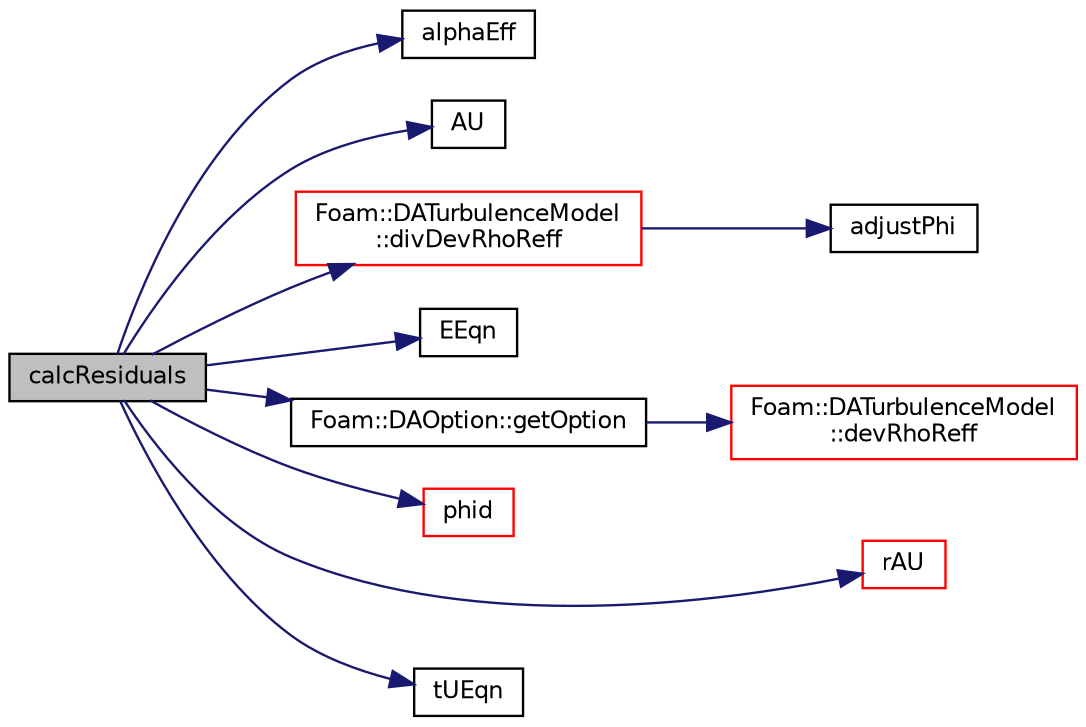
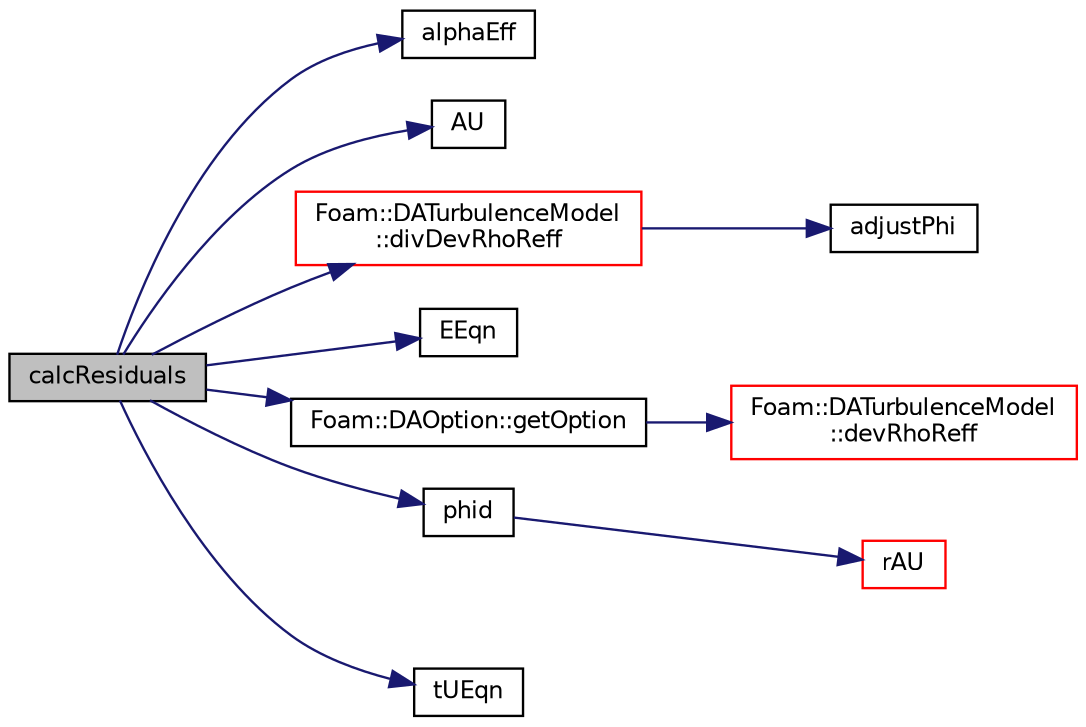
node "phid": color red -> black
edge "calcResiduals" -> "rAU": now "phid" -> "rAU"
